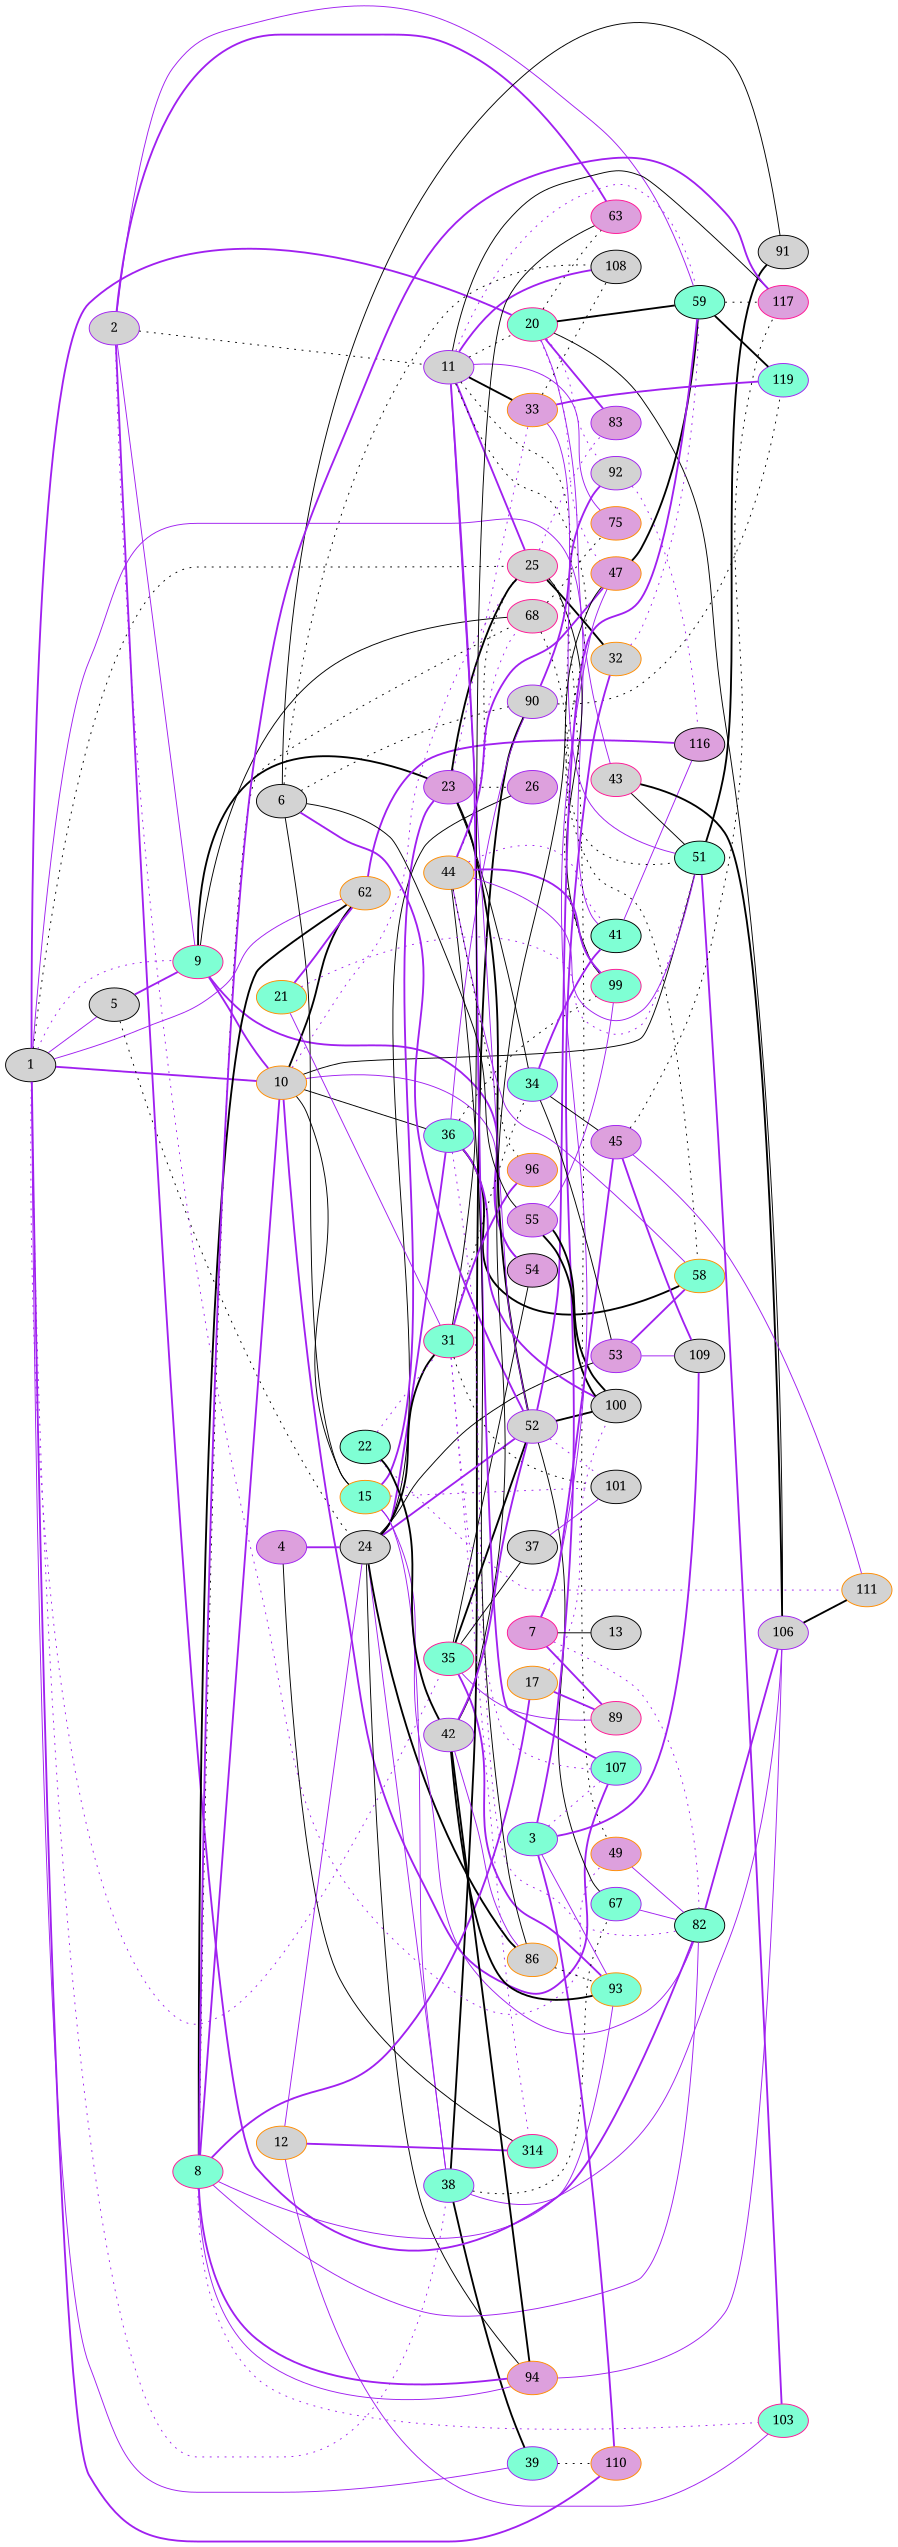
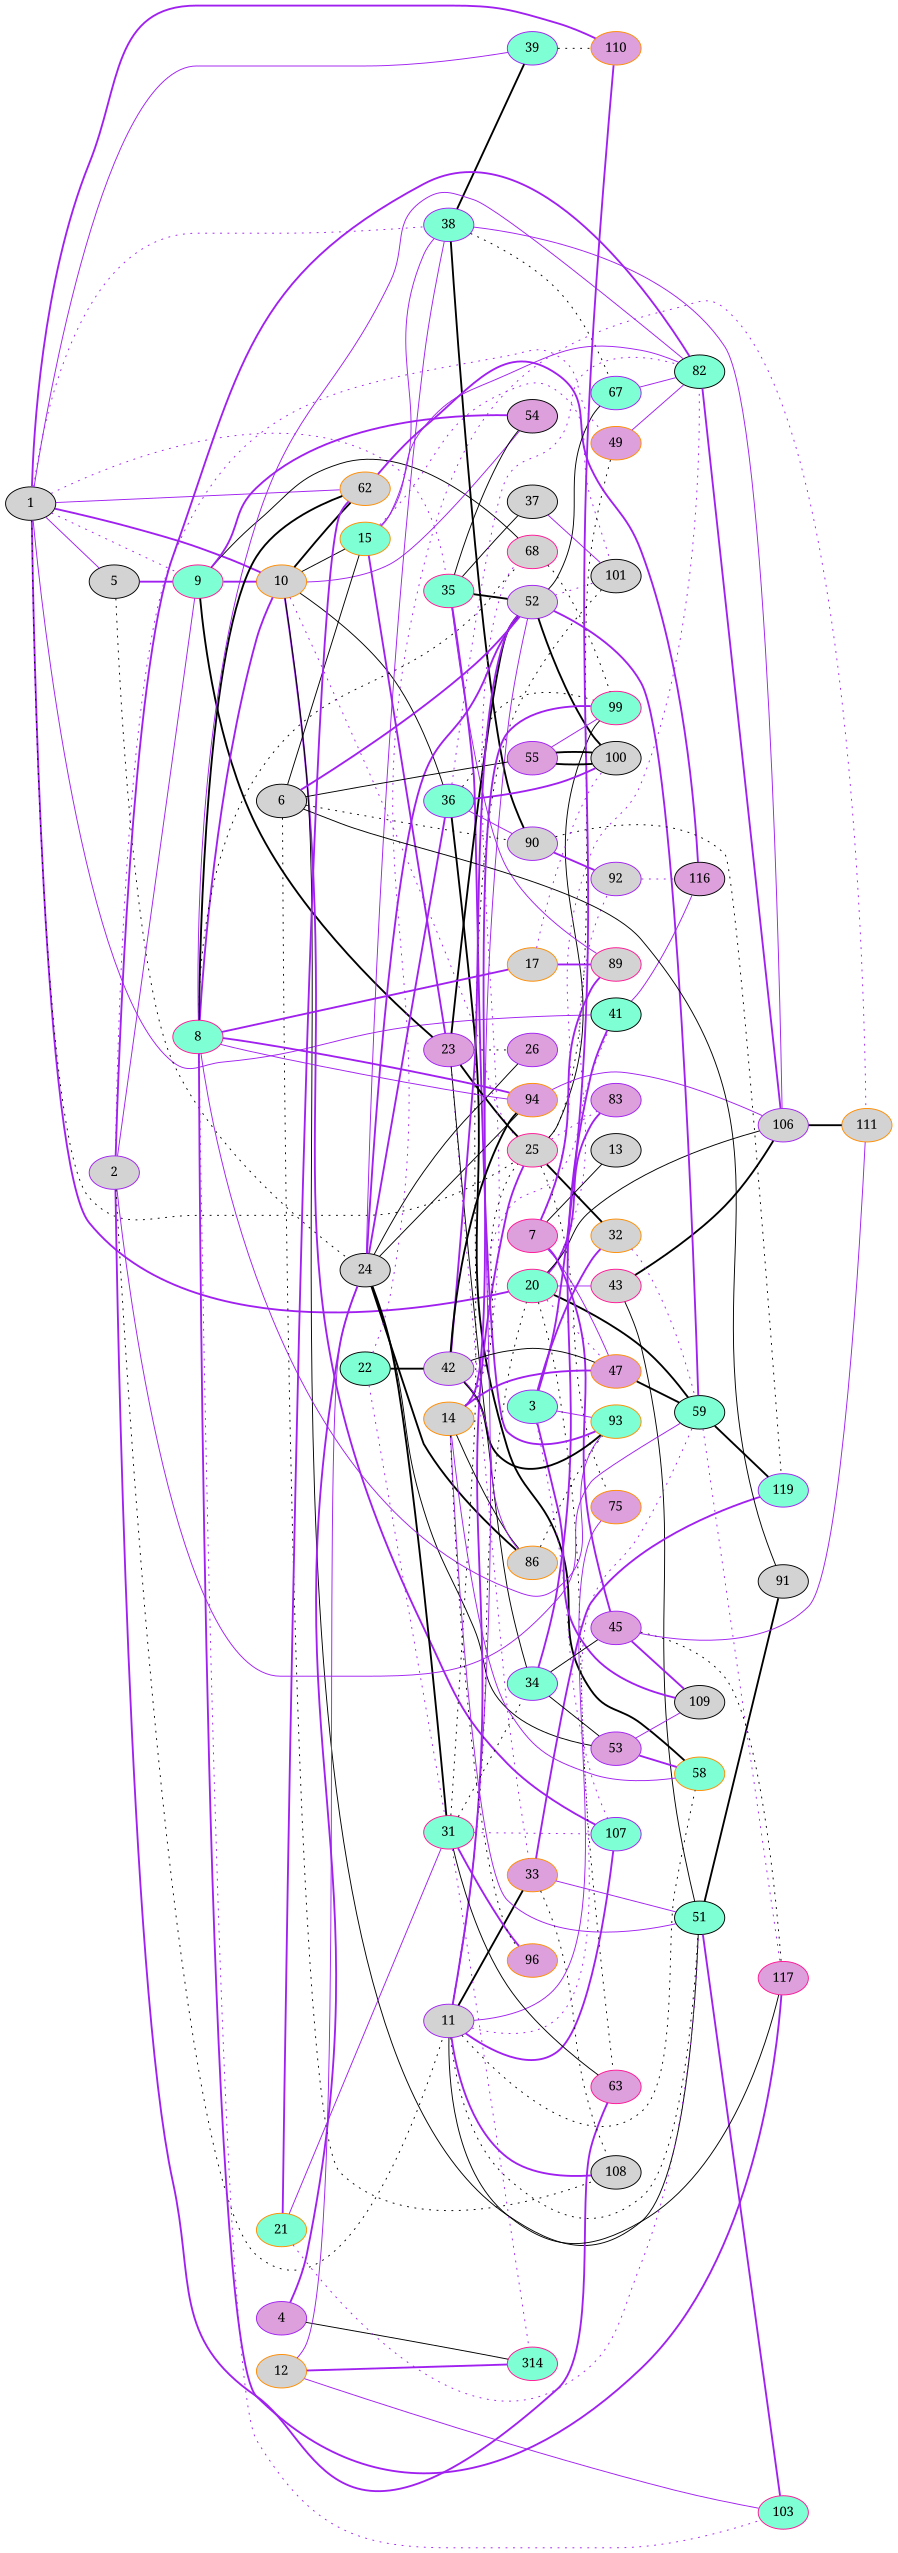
edge "59" -- "117": color black -> purple
edge "75" -- "68": now "75" -- "25"
node "44": label "44" -> "14"
